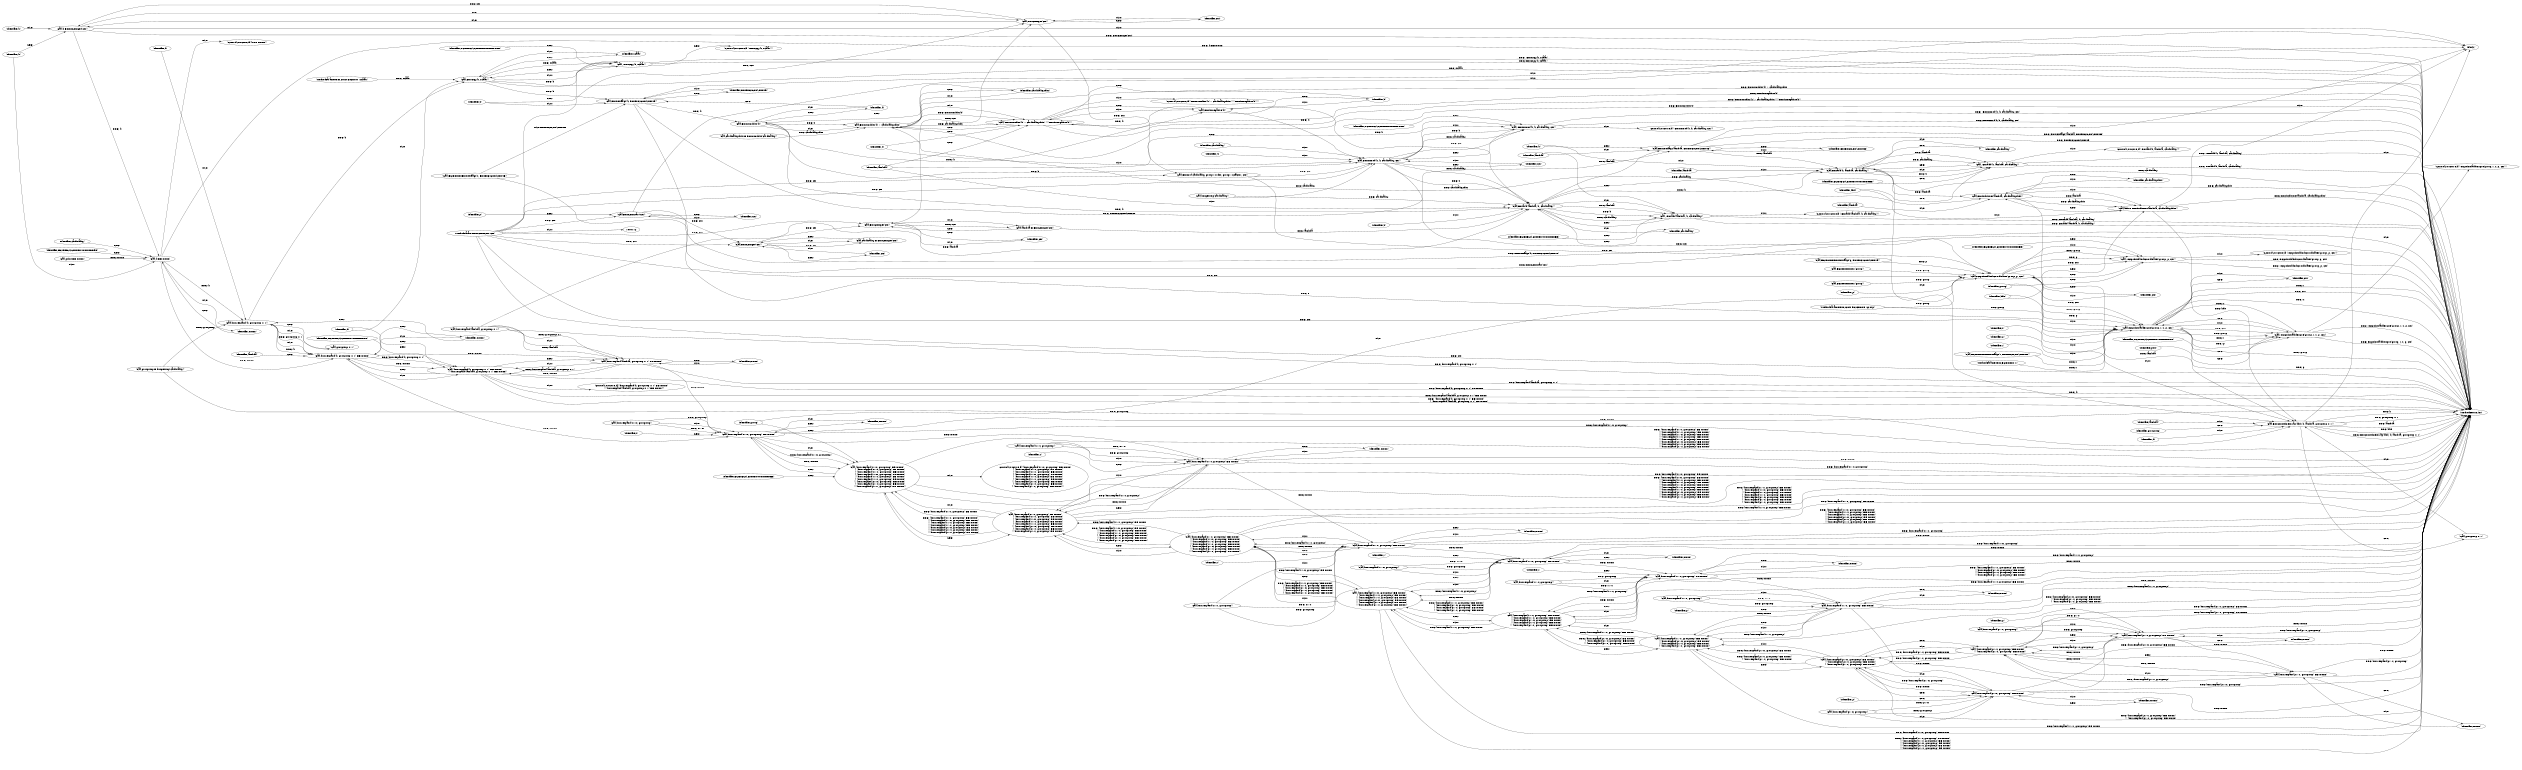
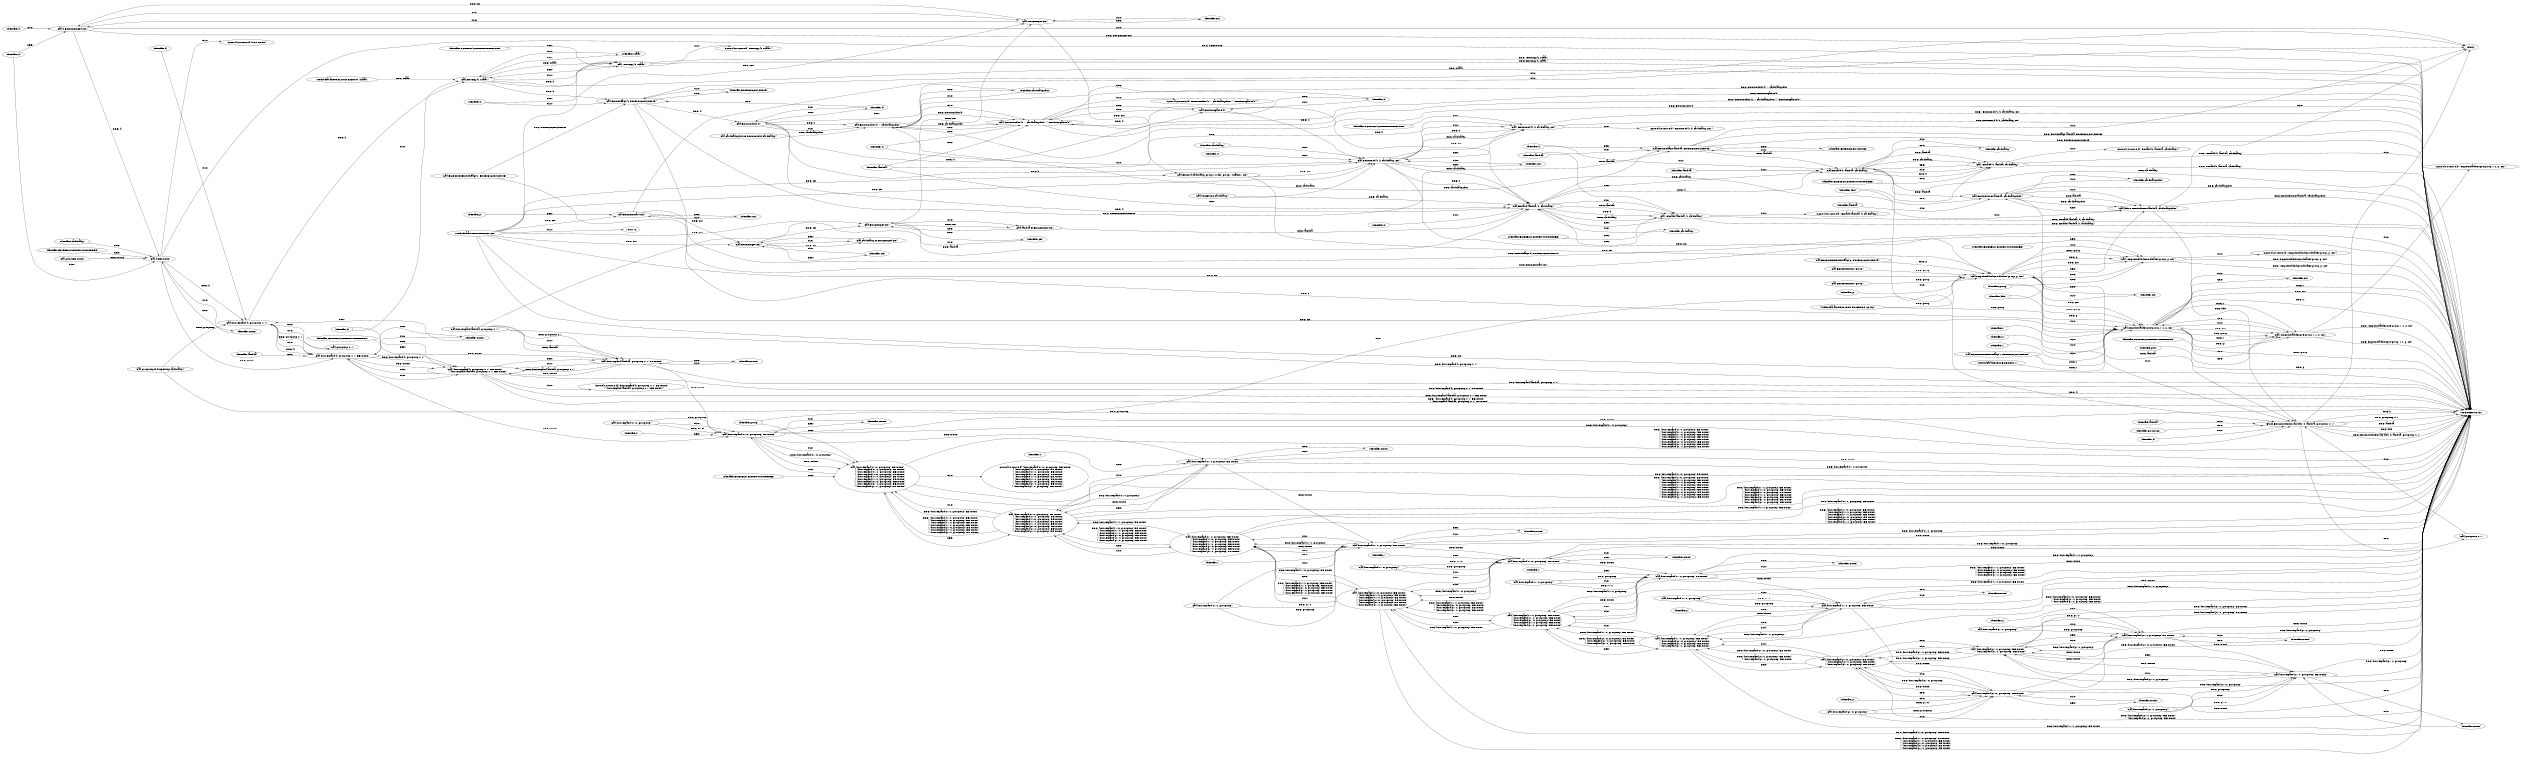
edge "(Call,!BN_copy(k, scalar))" -> "(ControlStructure,if (!BN_copy(k, scalar)))": label "CFG: " -> "AST: "
edge "(Call,EC_POINT_BN_set_flags(s, BN_FLG_CONSTTIME))" -> "(Call,BN_set_flags(k, BN_FLG_CONSTTIME))": label "AST: BN_FLG_CONSTTIME" -> "DDG: BN_FLG_CONSTTIME"
node "(Call,BN_consttime_swap(kbit, k, lambda, group_top + 1))": label "(Call,BN_consttime_swap(kbit, k, lambda, group_top + 1))" -> "(Block,BN_consttime_swap(kbit, k, lambda, group_top + 1))"
node "(Call,bn_wexpand(s->Y, group_top))": removed
node "(Call,bn_wexpand(p->Z, group_top))": added
